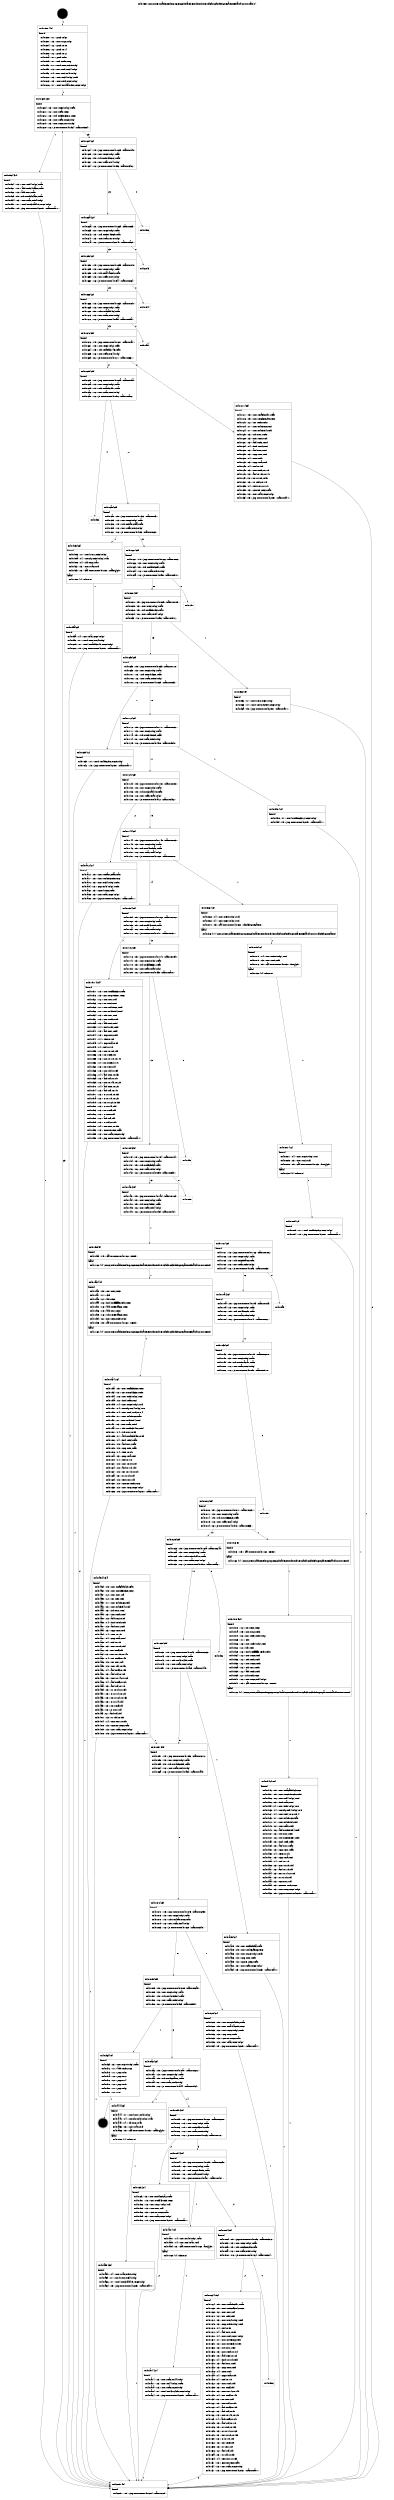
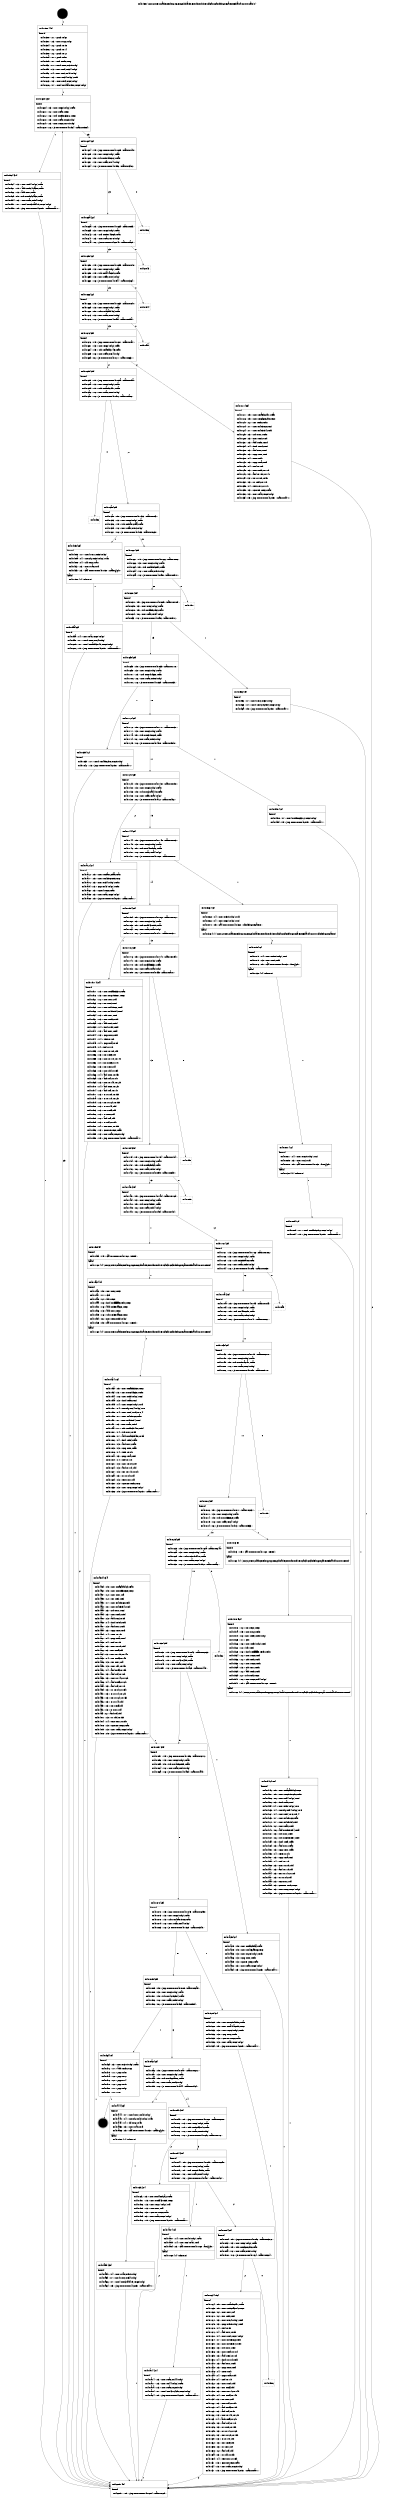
edge "0x4017a8 [25]" -> "0x4017c1 [25]": added, label "12"
edge "0x4017f3 [25]" -> "0x40180c [25]": added, label "11"
